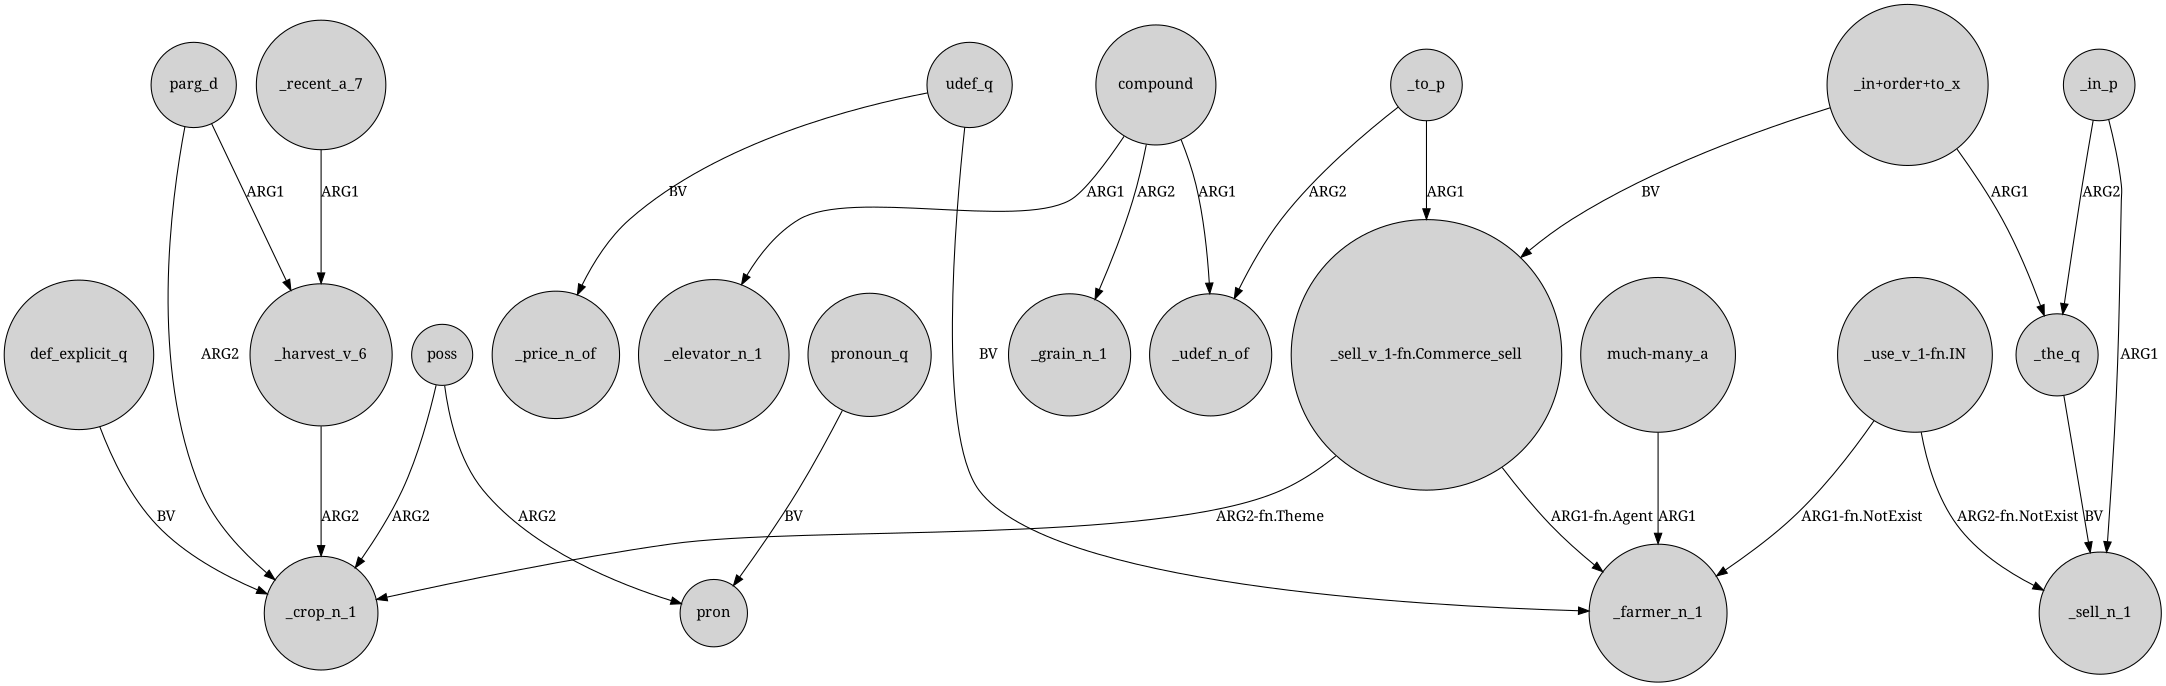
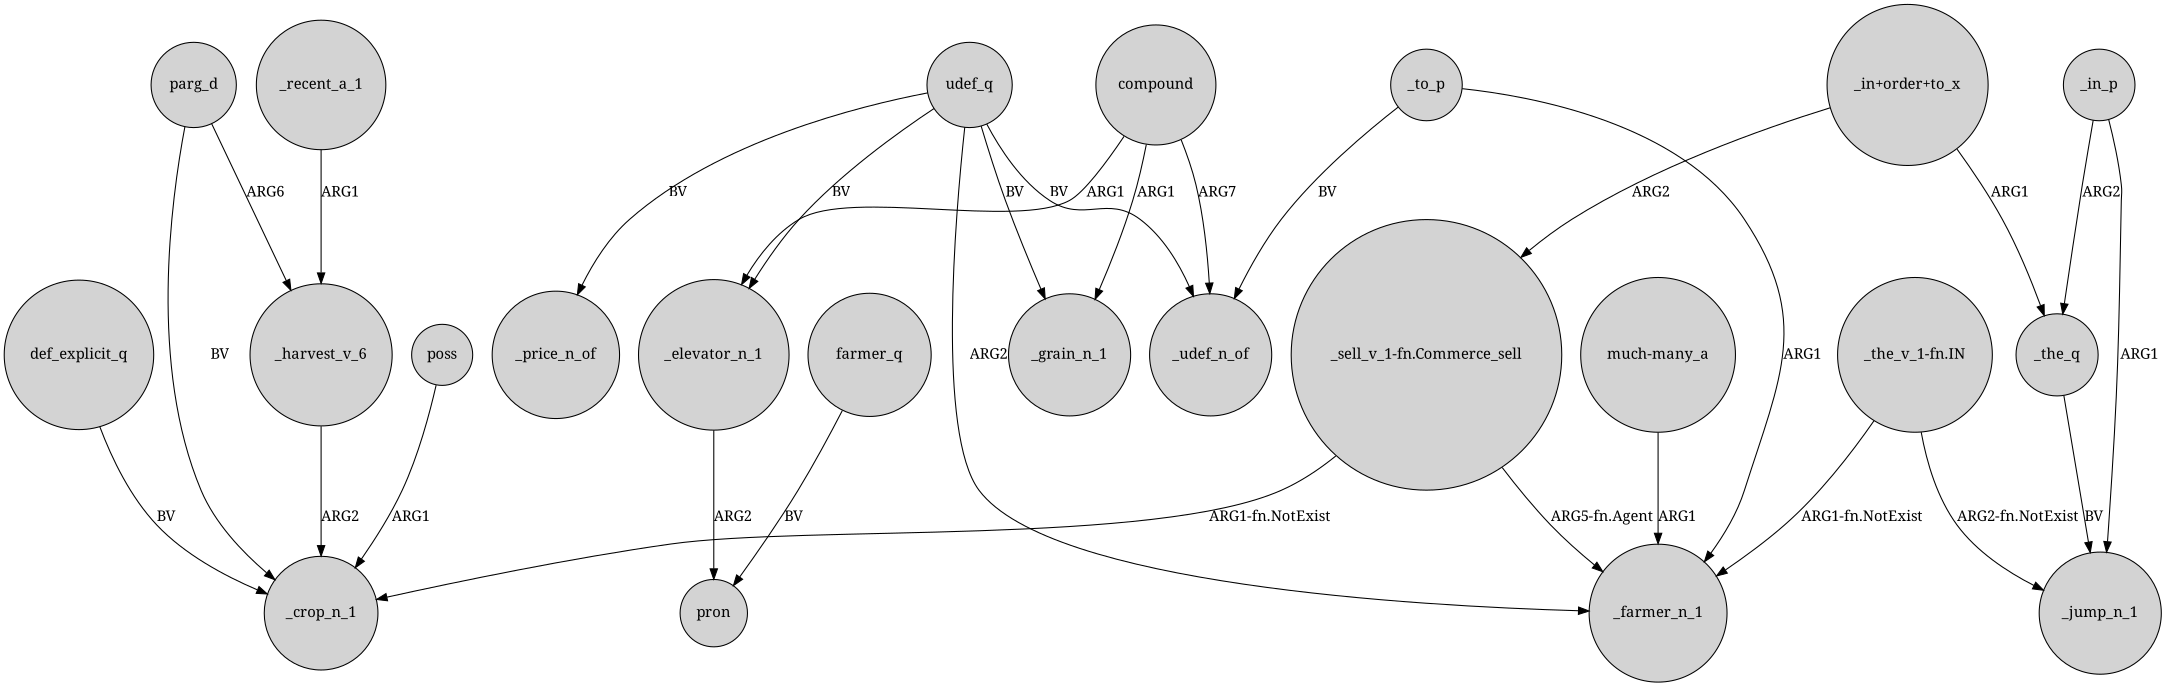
node "_recent_a_7": label "_recent_a_7" -> "_recent_a_1"
edge "_to_p" -> "_sell_v_1-fn.Commerce_sell": now "_to_p" -> "_farmer_n_1"
edge "udef_q" -> "_elevator_n_1": added, label "BV"
edge "parg_d" -> "_harvest_v_6": label "ARG1" -> "ARG6"
edge "compound" -> "_grain_n_1": label "ARG2" -> "ARG1"
edge "compound" -> "_udef_n_of": label "ARG1" -> "ARG7"
edge "_to_p" -> "_udef_n_of": label "ARG2" -> "BV"
edge "_in+order+to_x" -> "_sell_v_1-fn.Commerce_sell": label "BV" -> "ARG2"
edge "udef_q" -> "_grain_n_1": added, label "BV"
edge "udef_q" -> "_udef_n_of": added, label "BV"
edge "parg_d" -> "_crop_n_1": label "ARG2" -> "BV"
node "pronoun_q": label "pronoun_q" -> "farmer_q"
edge "udef_q" -> "_farmer_n_1": label "BV" -> "ARG2"
node "_use_v_1-fn.IN": label "_use_v_1-fn.IN" -> "_the_v_1-fn.IN"
edge "poss" -> "_crop_n_1": label "ARG2" -> "ARG1"
edge "_sell_v_1-fn.Commerce_sell" -> "_crop_n_1": label "ARG2-fn.Theme" -> "ARG1-fn.NotExist"
edge "_sell_v_1-fn.Commerce_sell" -> "_farmer_n_1": label "ARG1-fn.Agent" -> "ARG5-fn.Agent"
edge "poss" -> "pron": now "_elevator_n_1" -> "pron"
node "_sell_n_1": label "_sell_n_1" -> "_jump_n_1"
